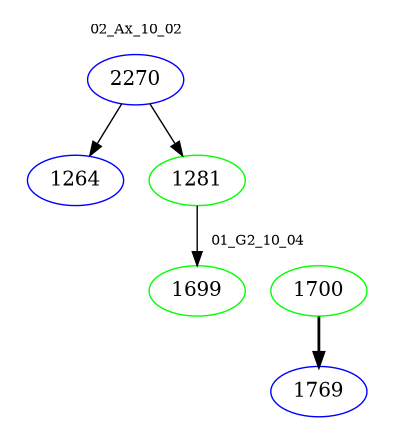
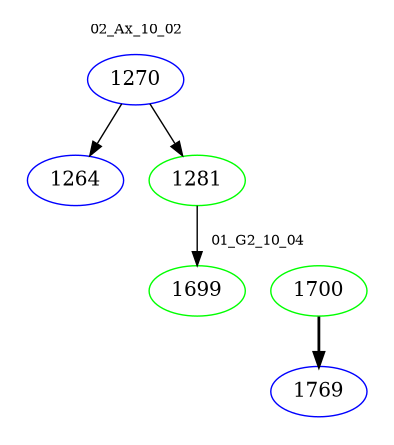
node "2270": label "2270" -> "1270"
